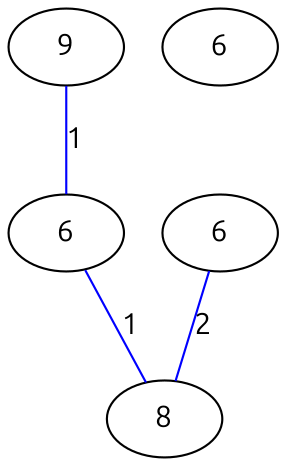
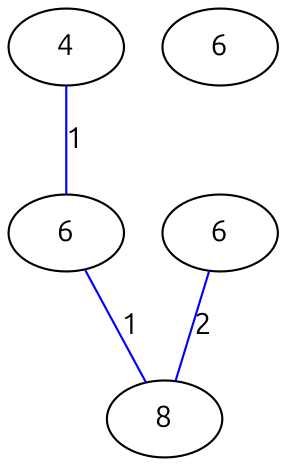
node "9": label "9" -> "4"
